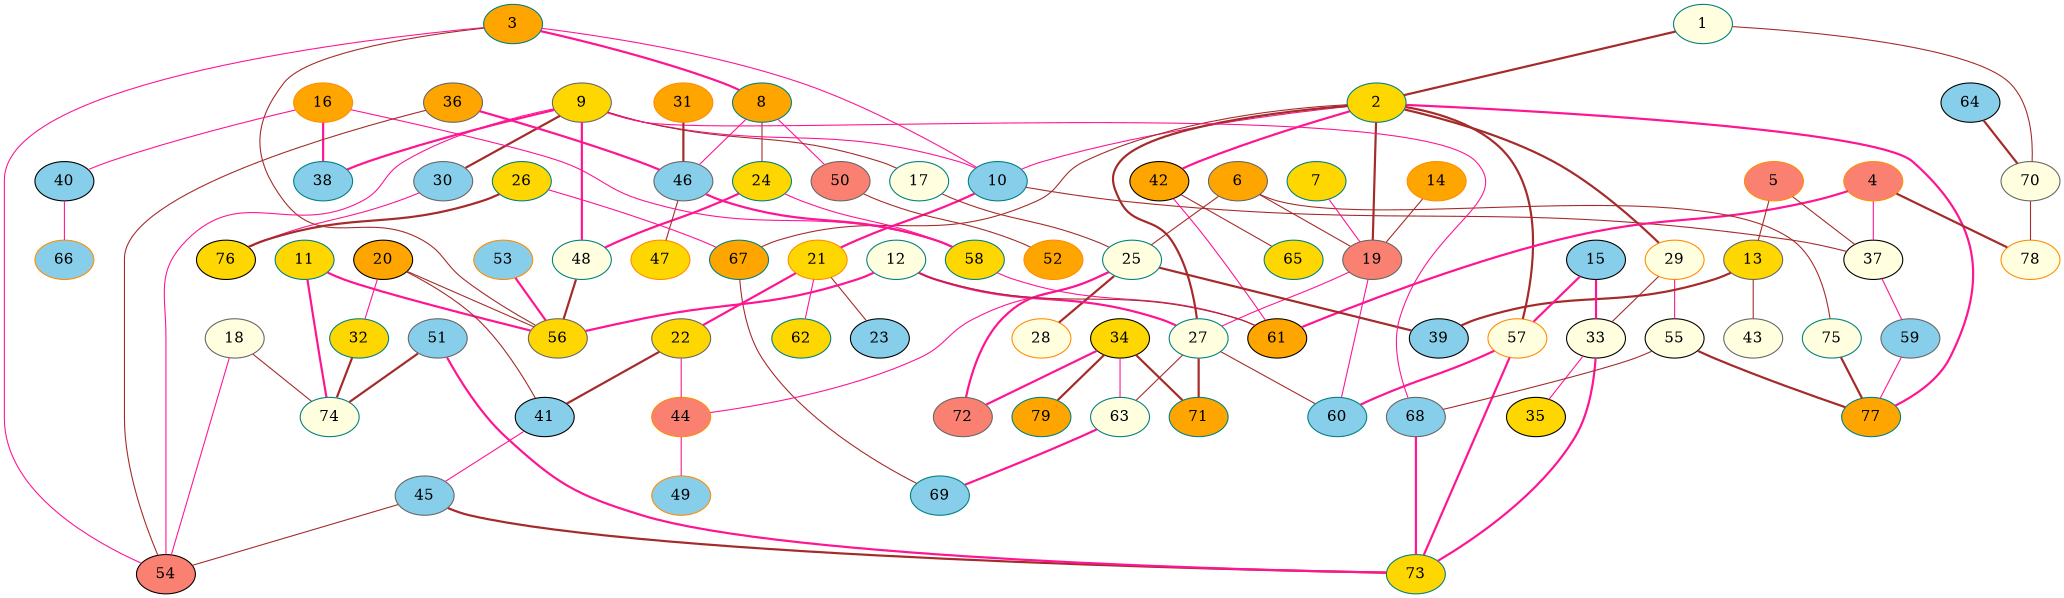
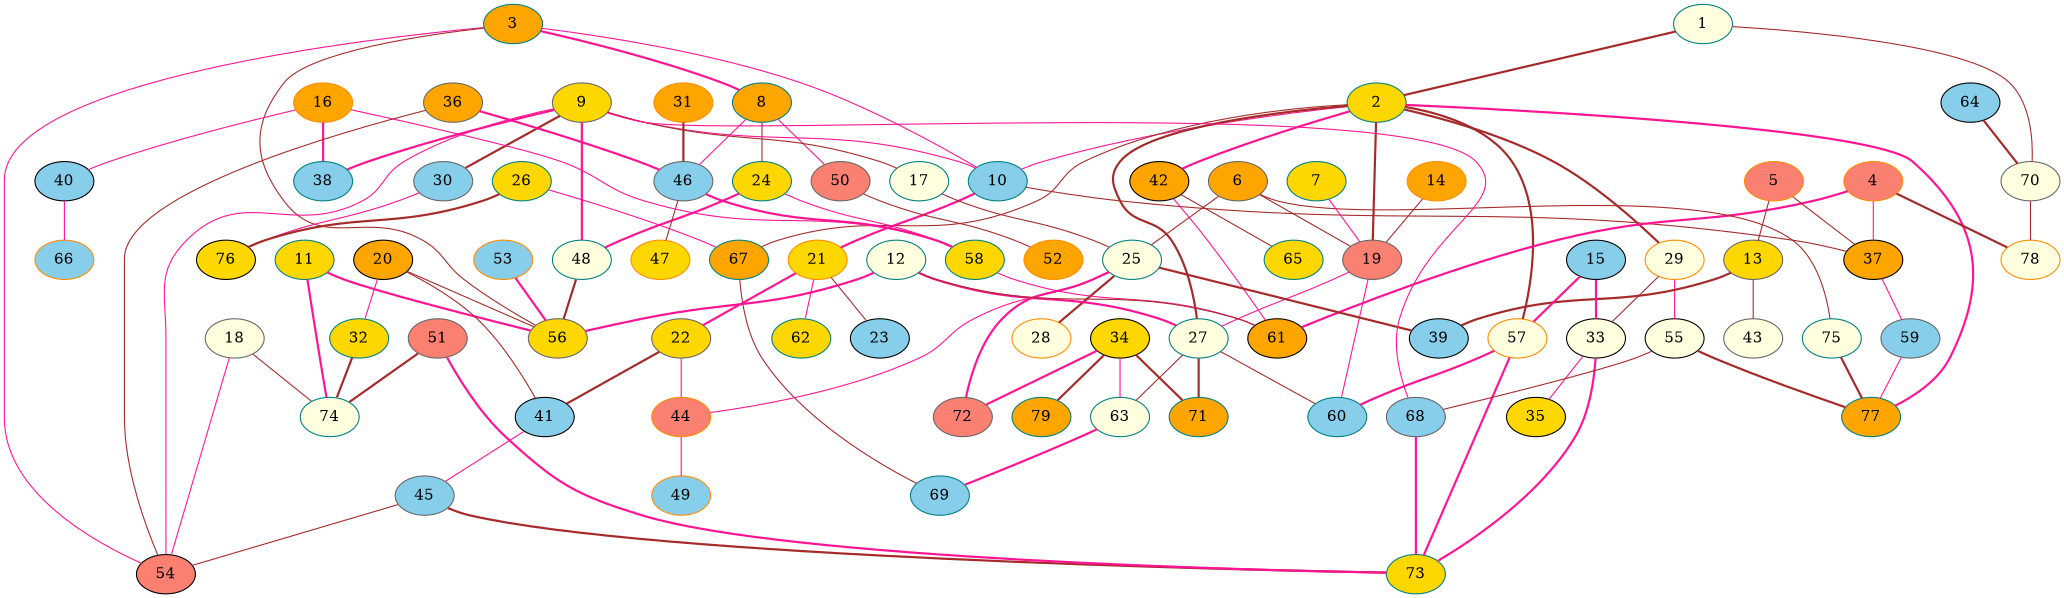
node "37": fillcolor lightyellow -> orange
node "51": fillcolor skyblue -> salmon
